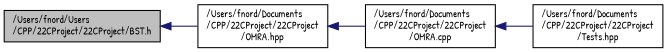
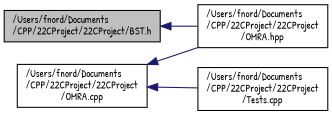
node "/Users/fnord/Users /CPP/22CProject/22CProject/BST.h": label "/Users/fnord/Users /CPP/22CProject/22CProject/BST.h" -> "/Users/fnord/Documents /CPP/22CProject/22CProject/BST.h"
edge "/Users/fnord/Documents /CPP/22CProject/22CProject /OMRA.cpp" -> "/Users/fnord/Documents /CPP/22CProject/22CProject /OMRA.hpp": reversed
node "/Users/fnord/Documents /CPP/22CProject/22CProject /Tests.hpp": label "/Users/fnord/Documents /CPP/22CProject/22CProject /Tests.hpp" -> "/Users/fnord/Documents /CPP/22CProject/22CProject /Tests.cpp"
